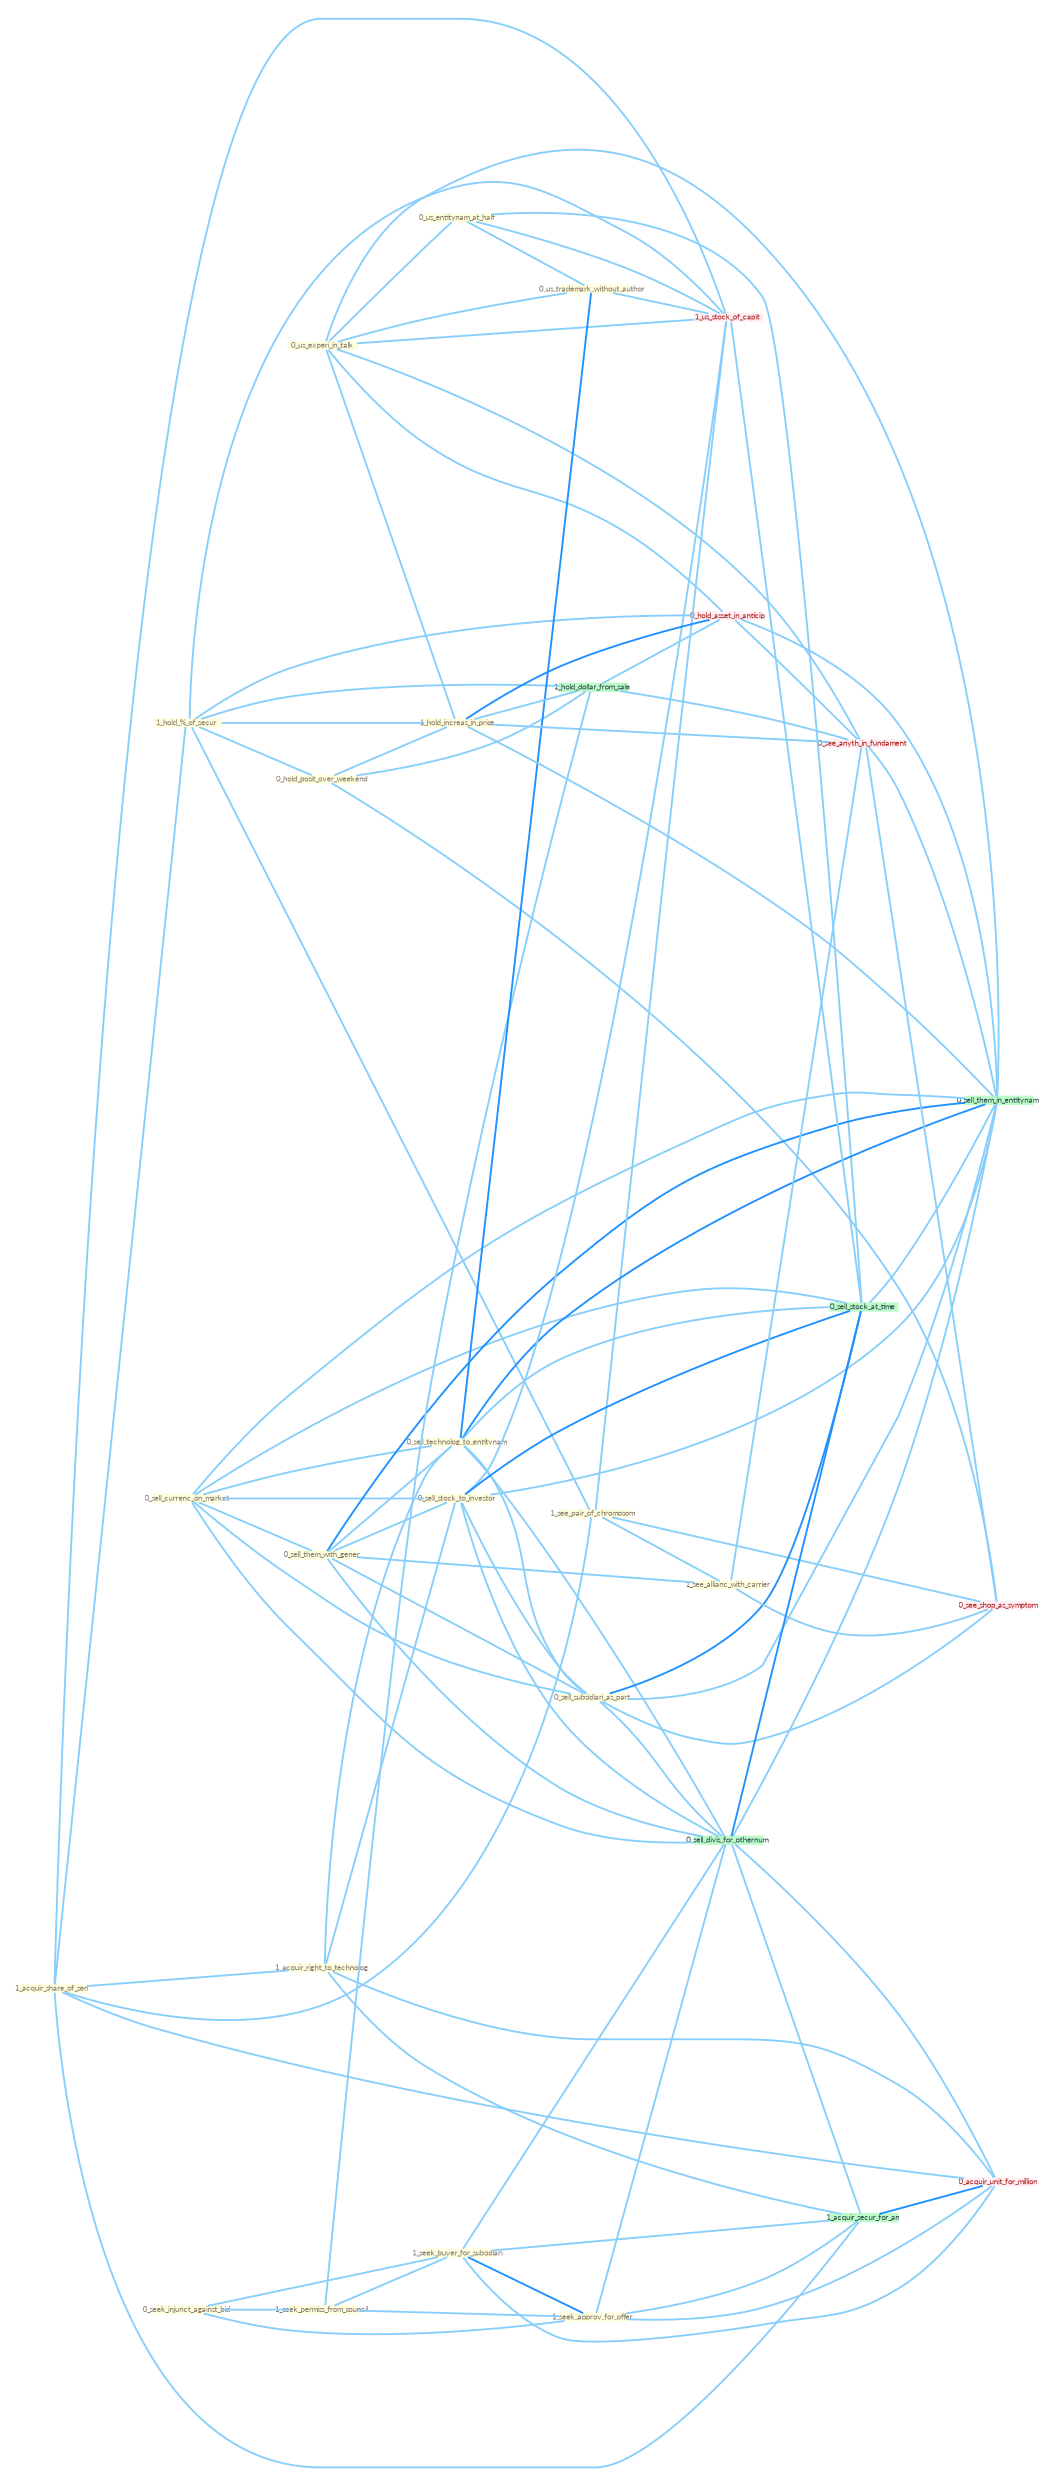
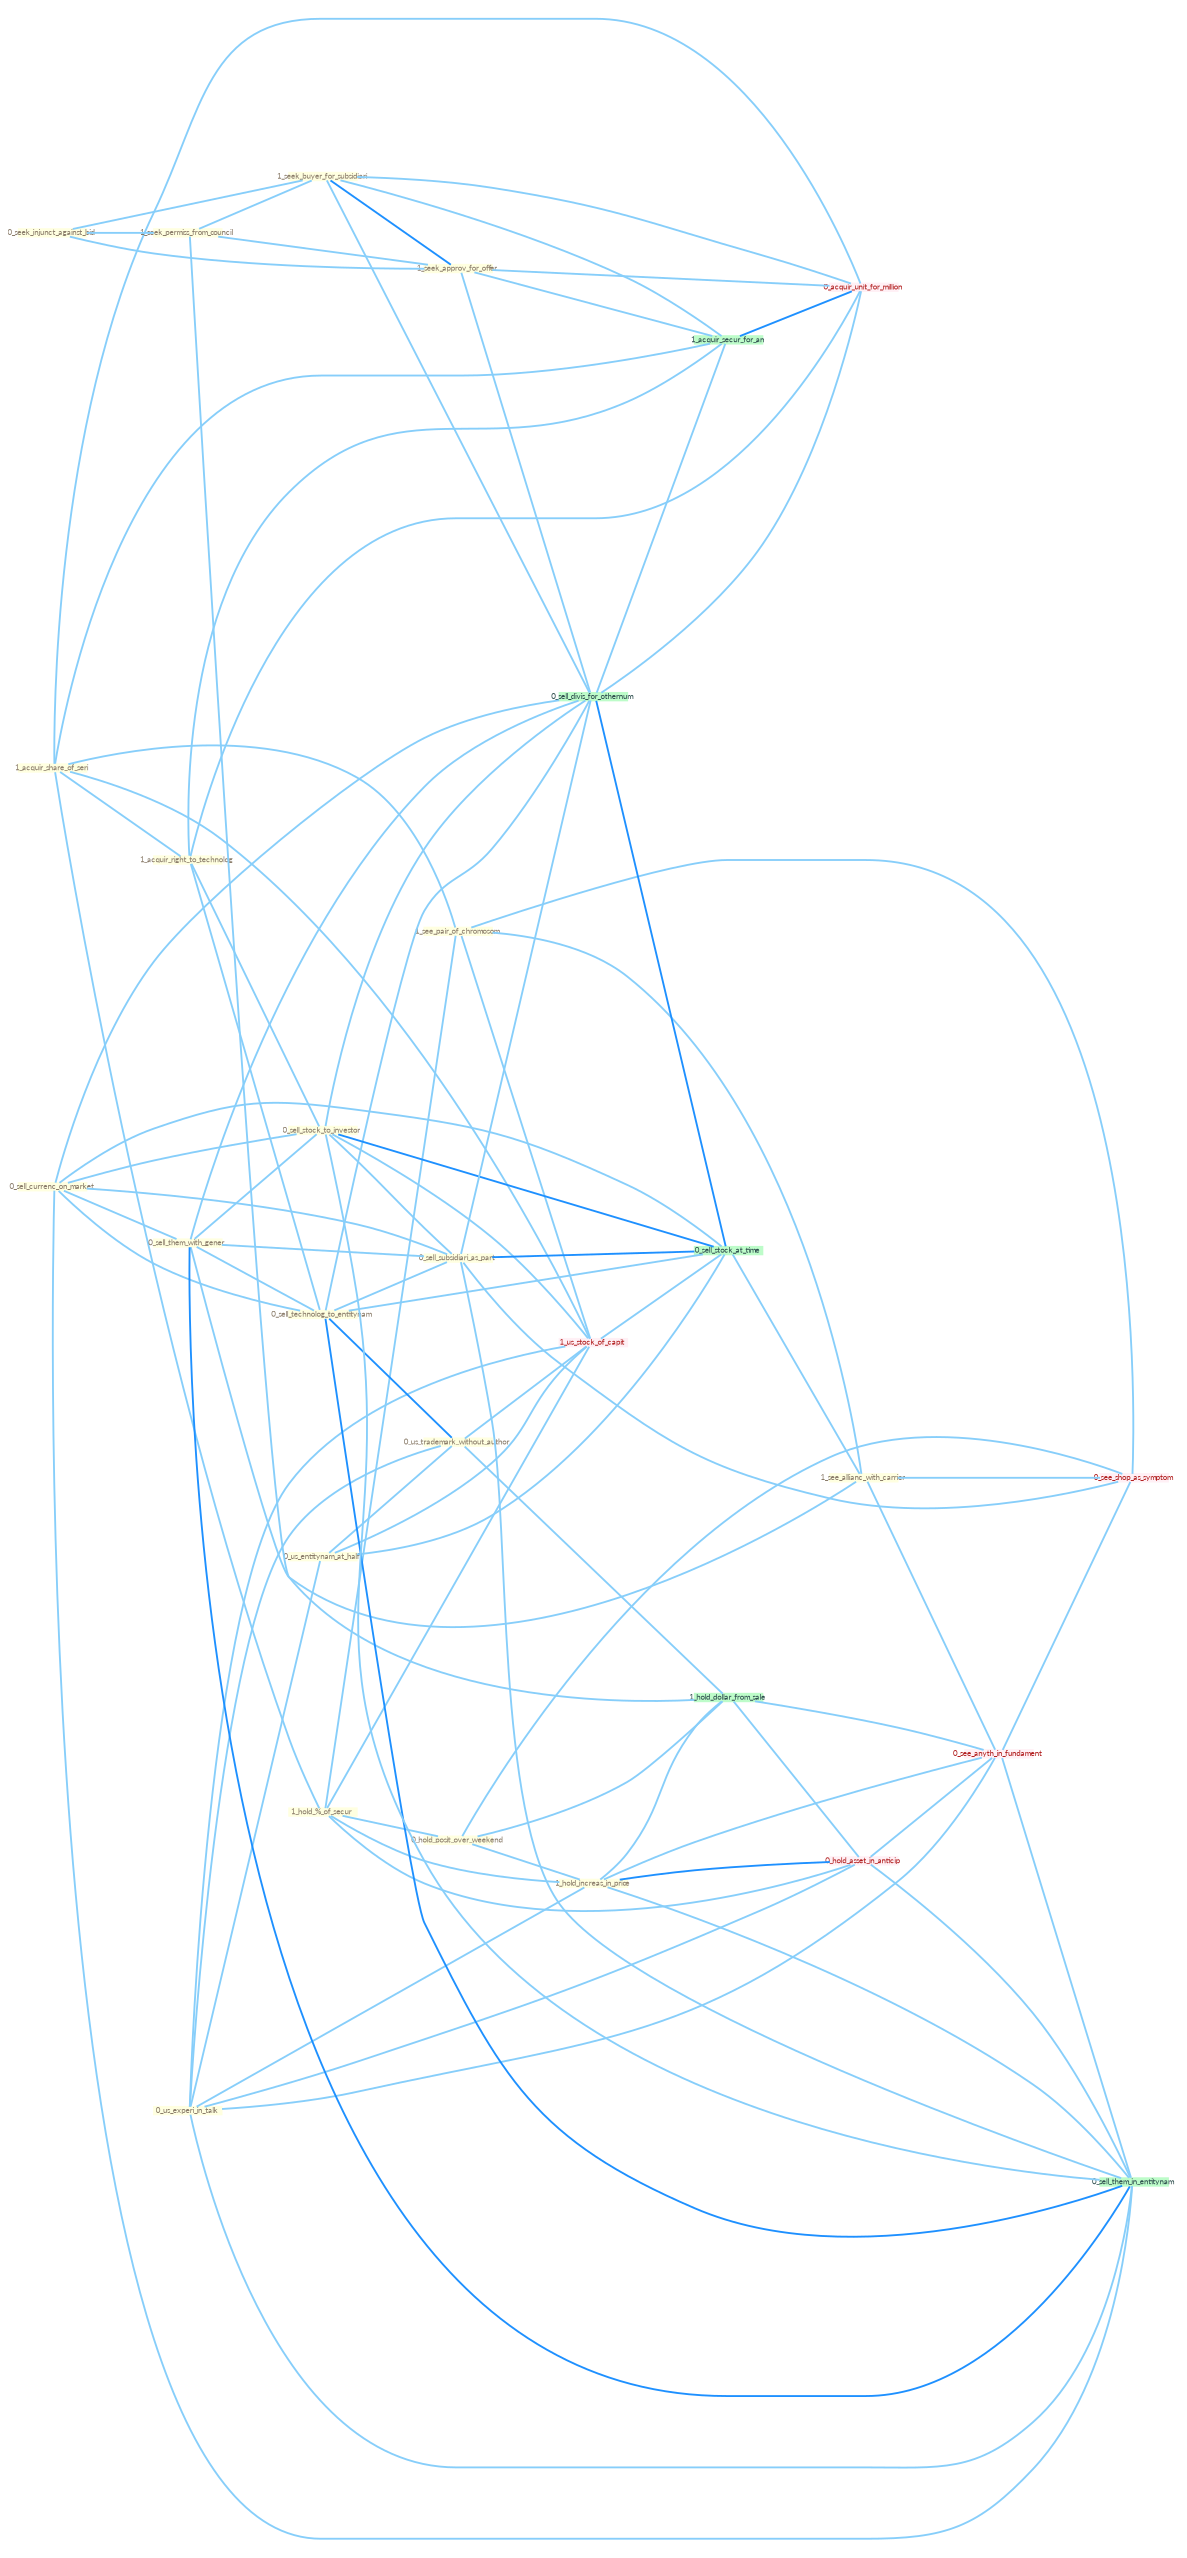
edge "1_hold_dollar_from_sale" -- "1_hold_%_of_secur": now "1_hold_dollar_from_sale" -- "0_us_trademark_without_author"
edge "0_sell_them_in_entitynam" -- "0_sell_stock_at_time": now "1_see_allianc_with_carrier" -- "0_sell_stock_at_time"
edge "0_sell_them_in_entitynam" -- "0_sell_divis_for_othernum": removed
